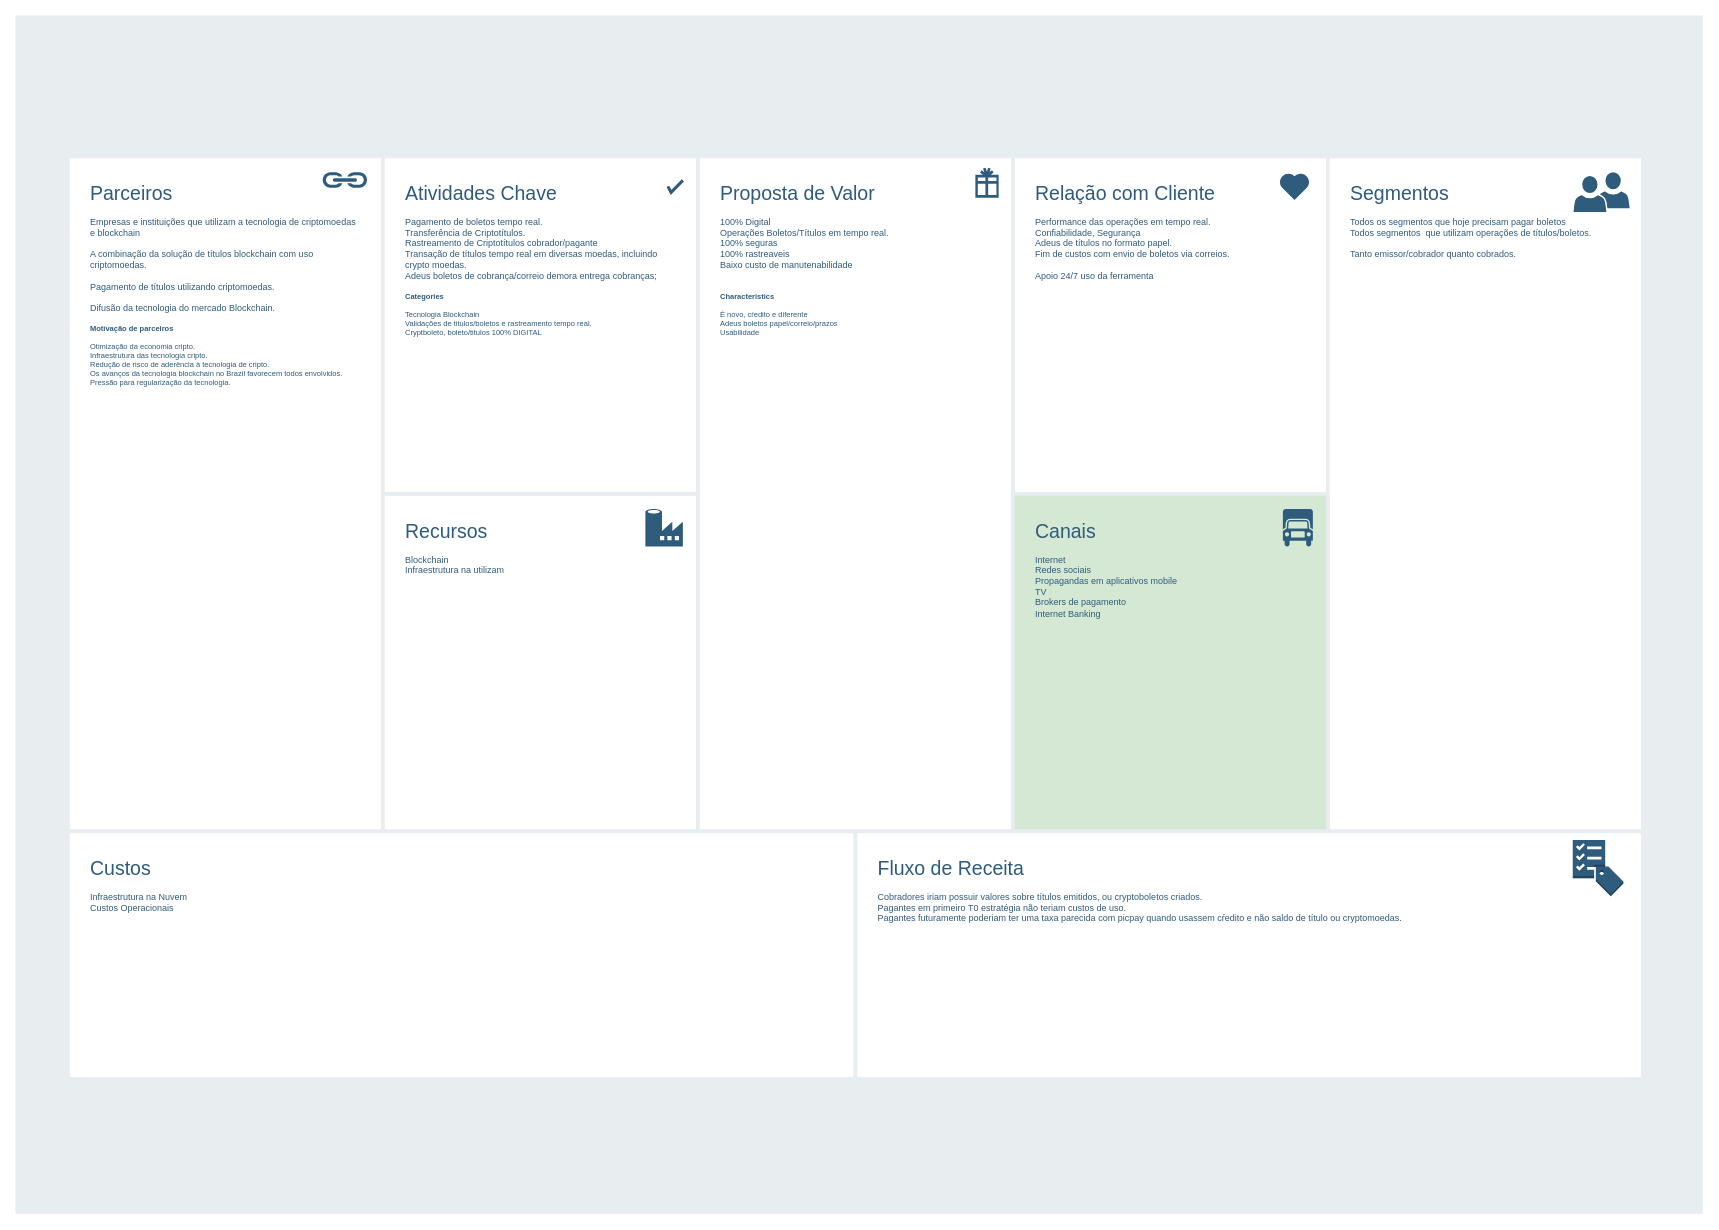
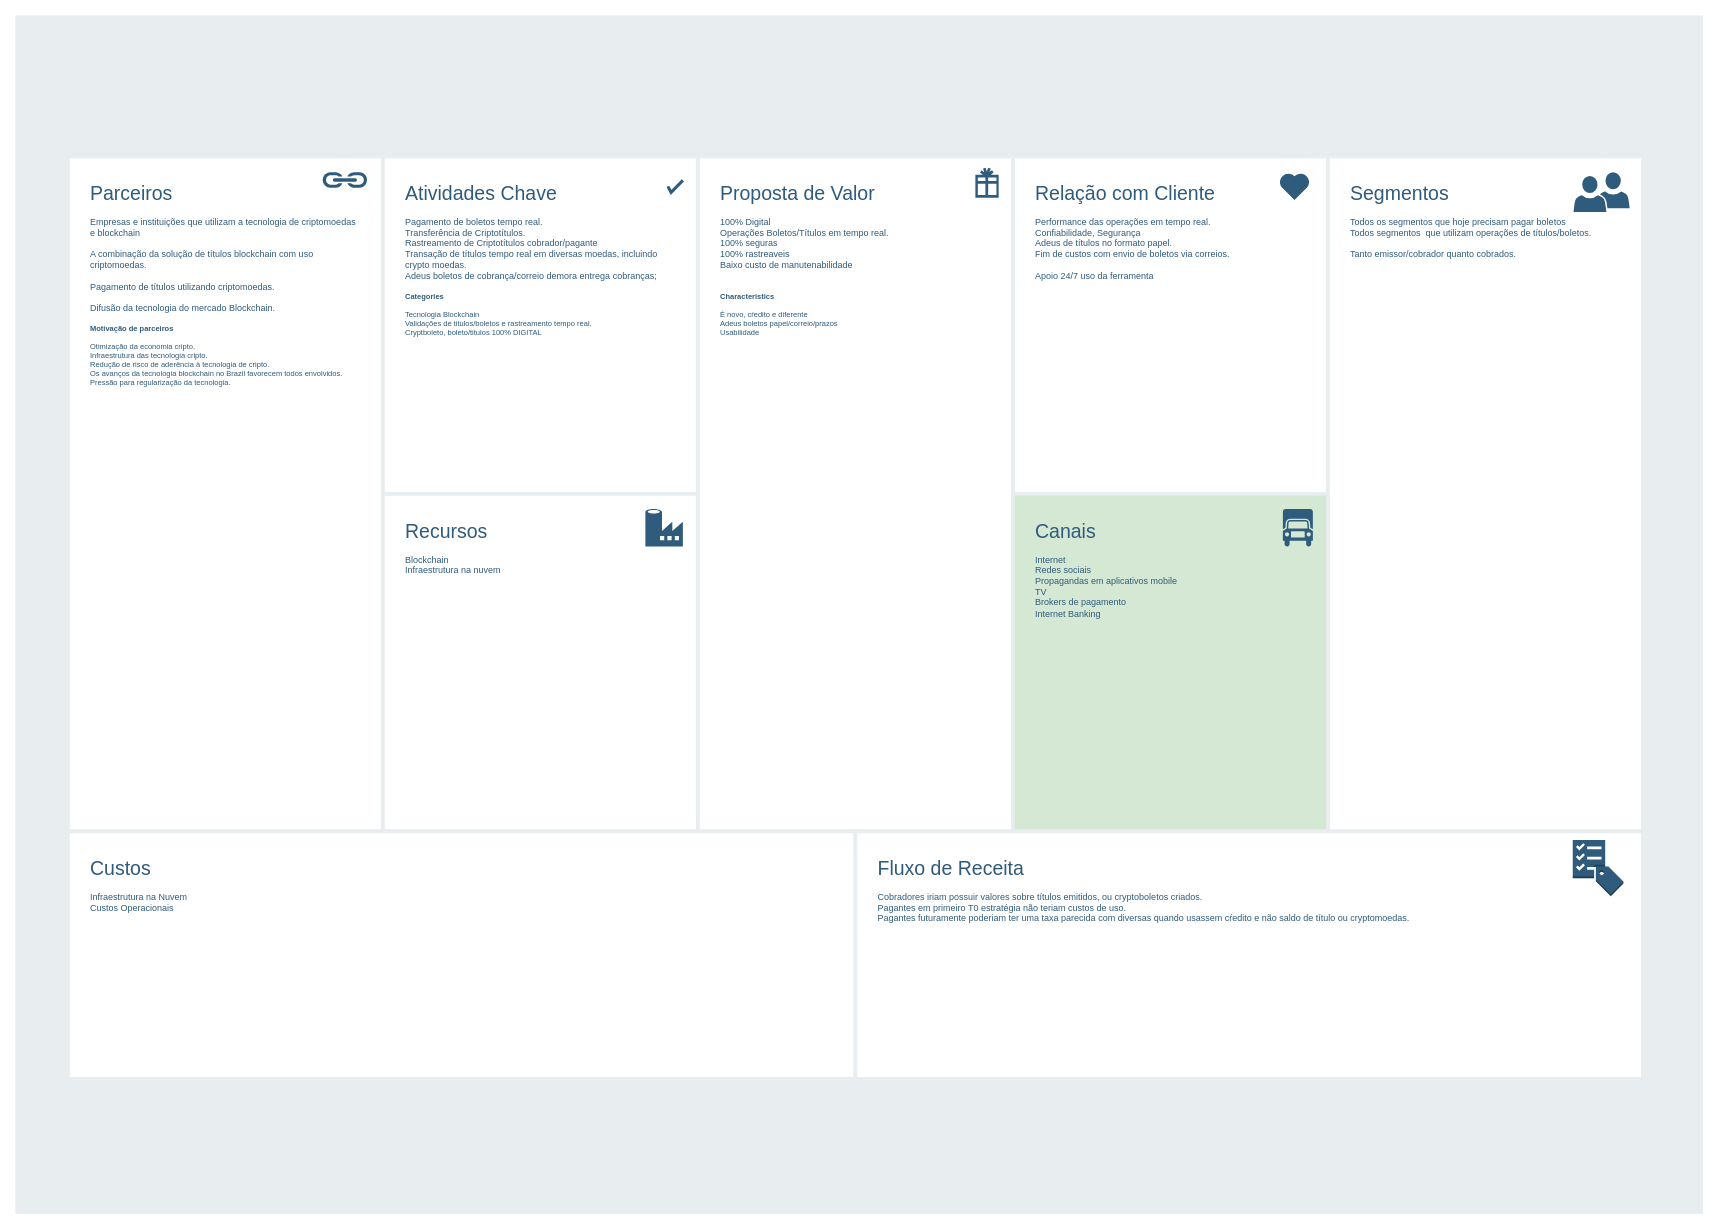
node "Recursos Blockchain Infraestrutura na utilizam": label "Recursos Blockchain Infraestrutura na utilizam" -> "Recursos Blockchain Infraestrutura na nuvem"
node "Fluxo de Receita Cobradores iriam possuir valores sobre títulos emitidos, ou cryptoboletos criados. Pagantes em primeiro T0 estratégia não teriam custos de uso. Pagantes futuramente poderiam ter uma taxa parecida com picpay quando usassem cŕedito e não saldo de título ou cryptomoedas.": label "Fluxo de Receita Cobradores iriam possuir valores sobre títulos emitidos, ou cryptoboletos criados. Pagantes em primeiro T0 estratégia não teriam custos de uso. Pagantes futuramente poderiam ter uma taxa parecida com picpay quando usassem cŕedito e não saldo de título ou cryptomoedas." -> "Fluxo de Receita Cobradores iriam possuir valores sobre títulos emitidos, ou cryptoboletos criados. Pagantes em primeiro T0 estratégia não teriam custos de uso. Pagantes futuramente poderiam ter uma taxa parecida com diversas quando usassem cŕedito e não saldo de título ou cryptomoedas."
